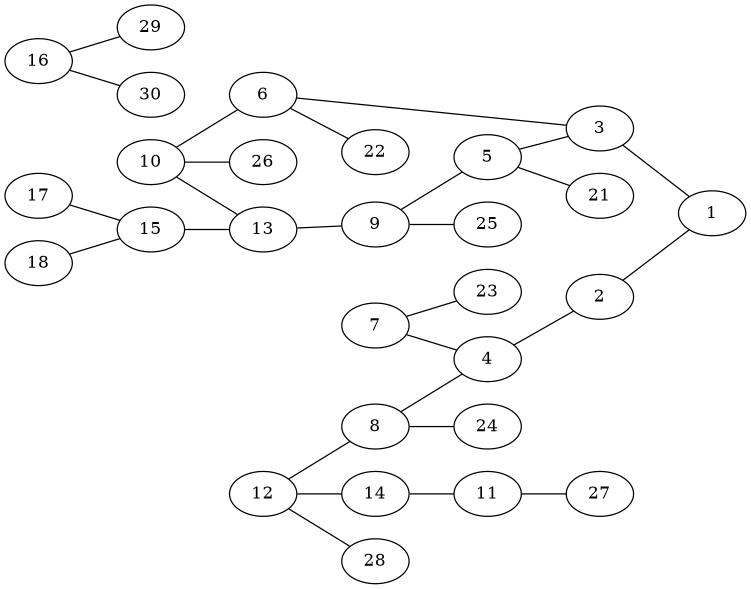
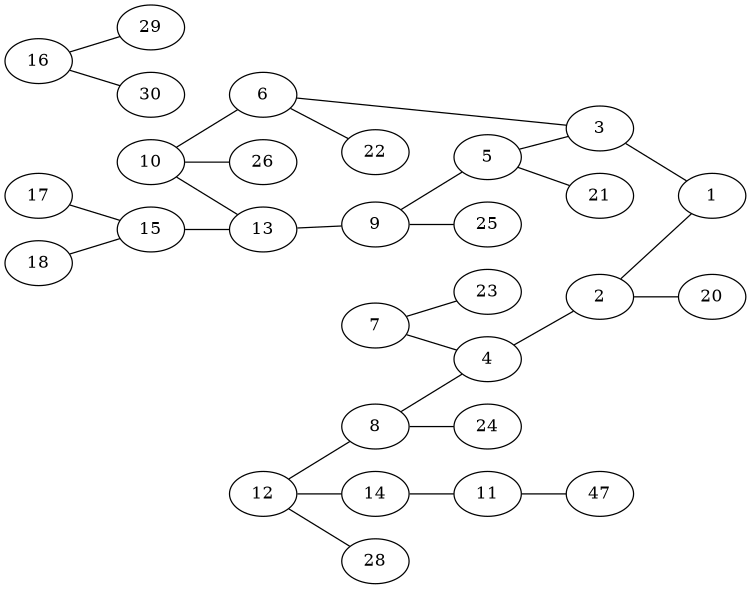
node "20": added
node "27": label "27" -> "47"
